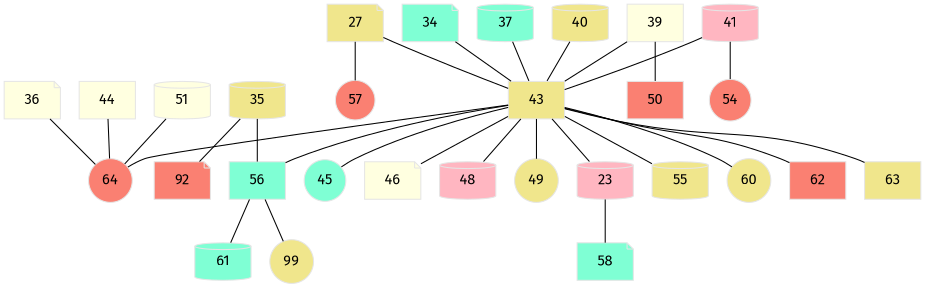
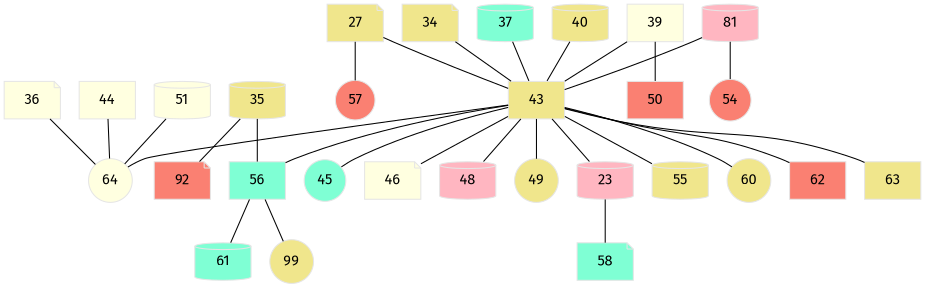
node "34": fillcolor aquamarine -> khaki
node "41": label "41" -> "81"
node "64": fillcolor salmon -> lightyellow
